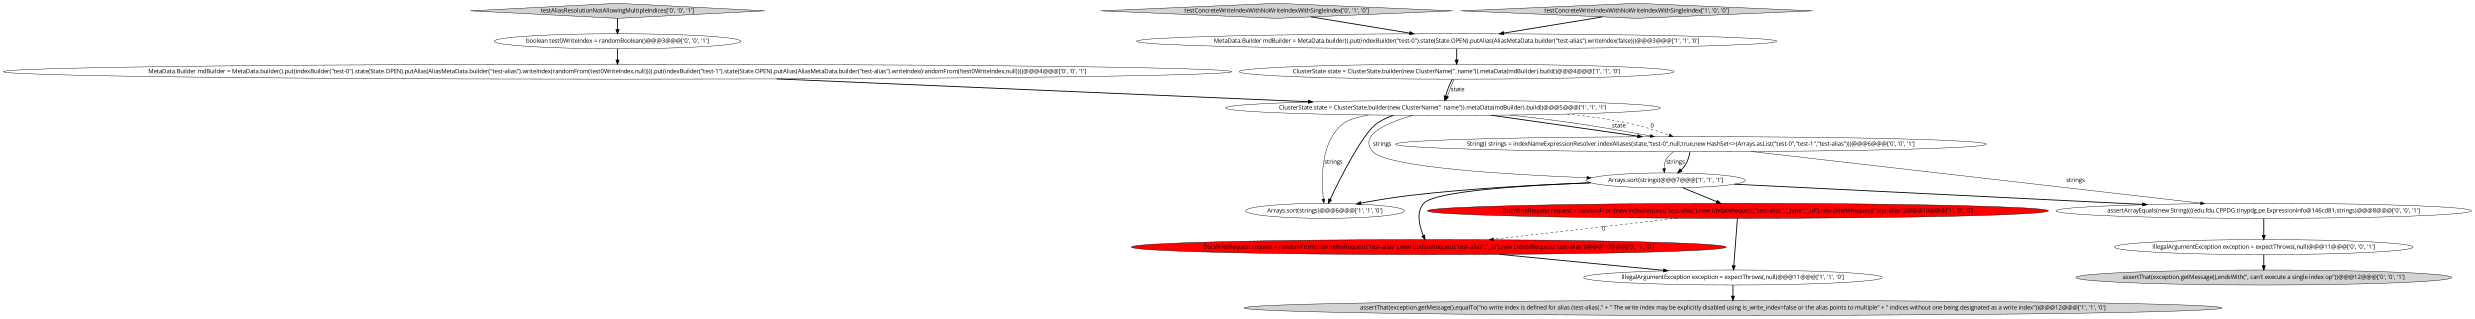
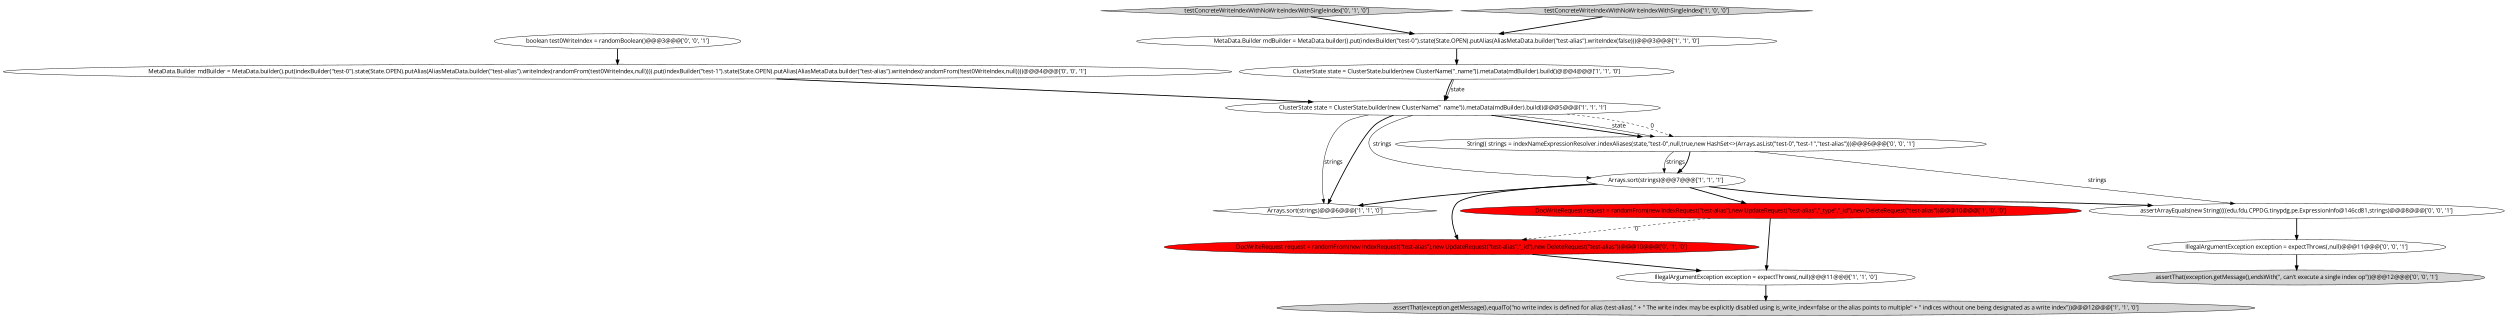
node "testAliasResolutionNotAllowingMultipleIndices['0', '0', '1']": removed
node "Arrays.sort(strings)@@@6@@@['1', '1', '0']": shape ellipse -> diamond
